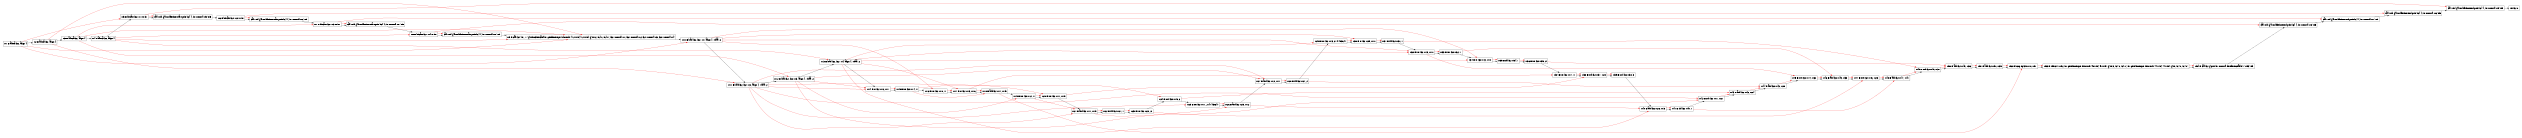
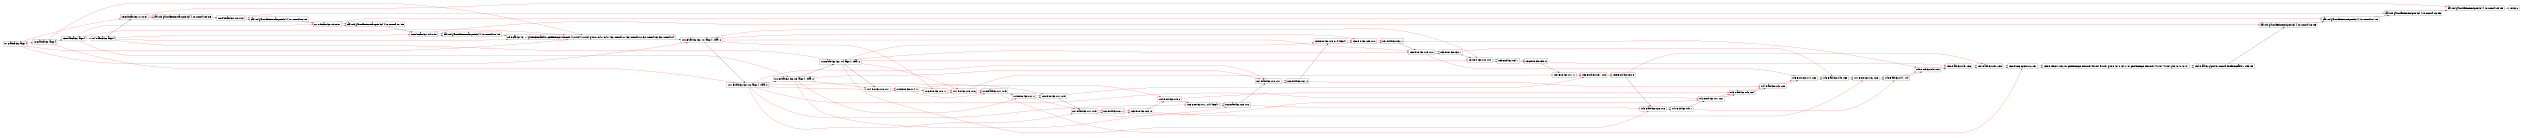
edge "%39 = mul i32 %38, 3" -> "%51 = add i32 %50, %39": added
